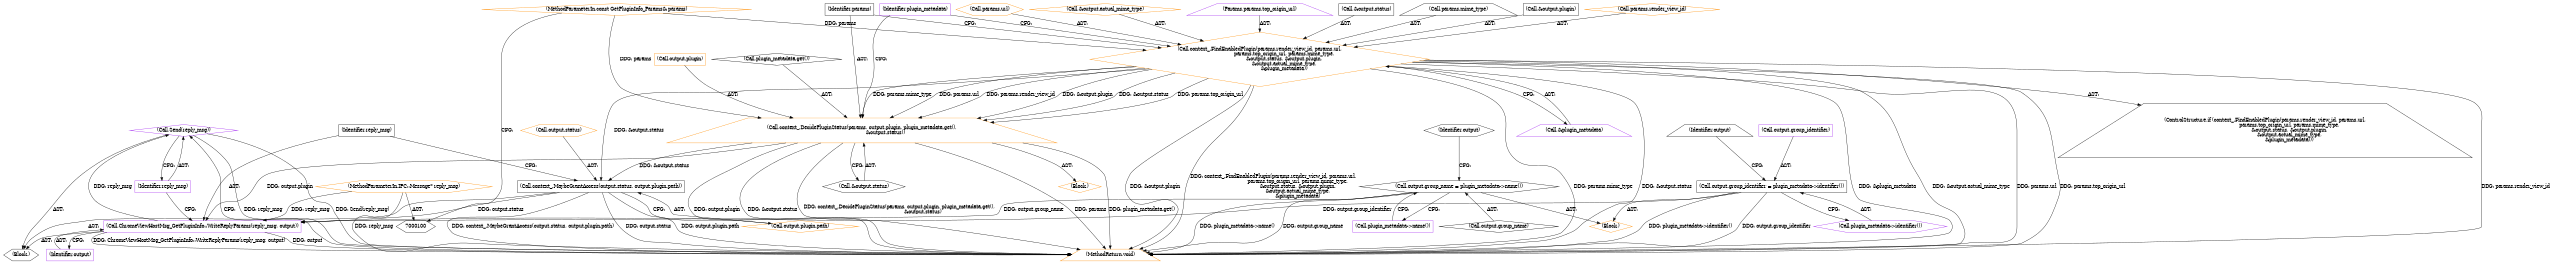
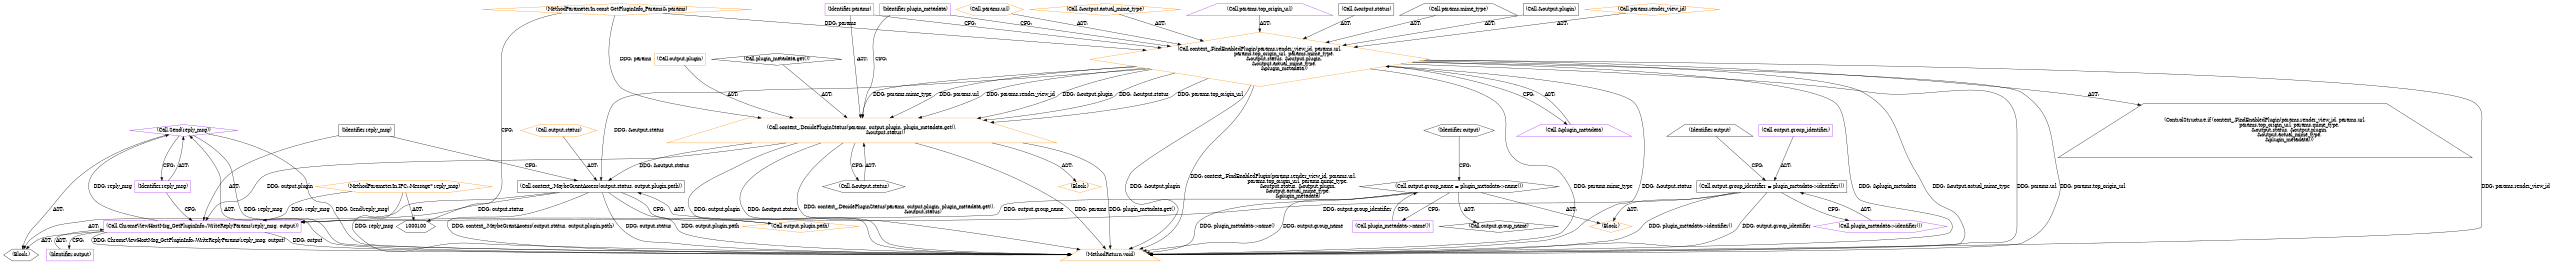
node "(Identifier,params)": color black -> purple
node "(Params,params.top_origin_url)": label "(Params,params.top_origin_url)" -> "(Call,params.top_origin_url)"
edge "(Call,output.group_name)" -> "(Call,output.group_name = plugin_metadata->name())": reversed
edge "(MethodReturn,void)" -> "(Call,Send(reply_msg))": label "CFG: " -> "AST: "
node "7000100": label "7000100" -> "1000100"
